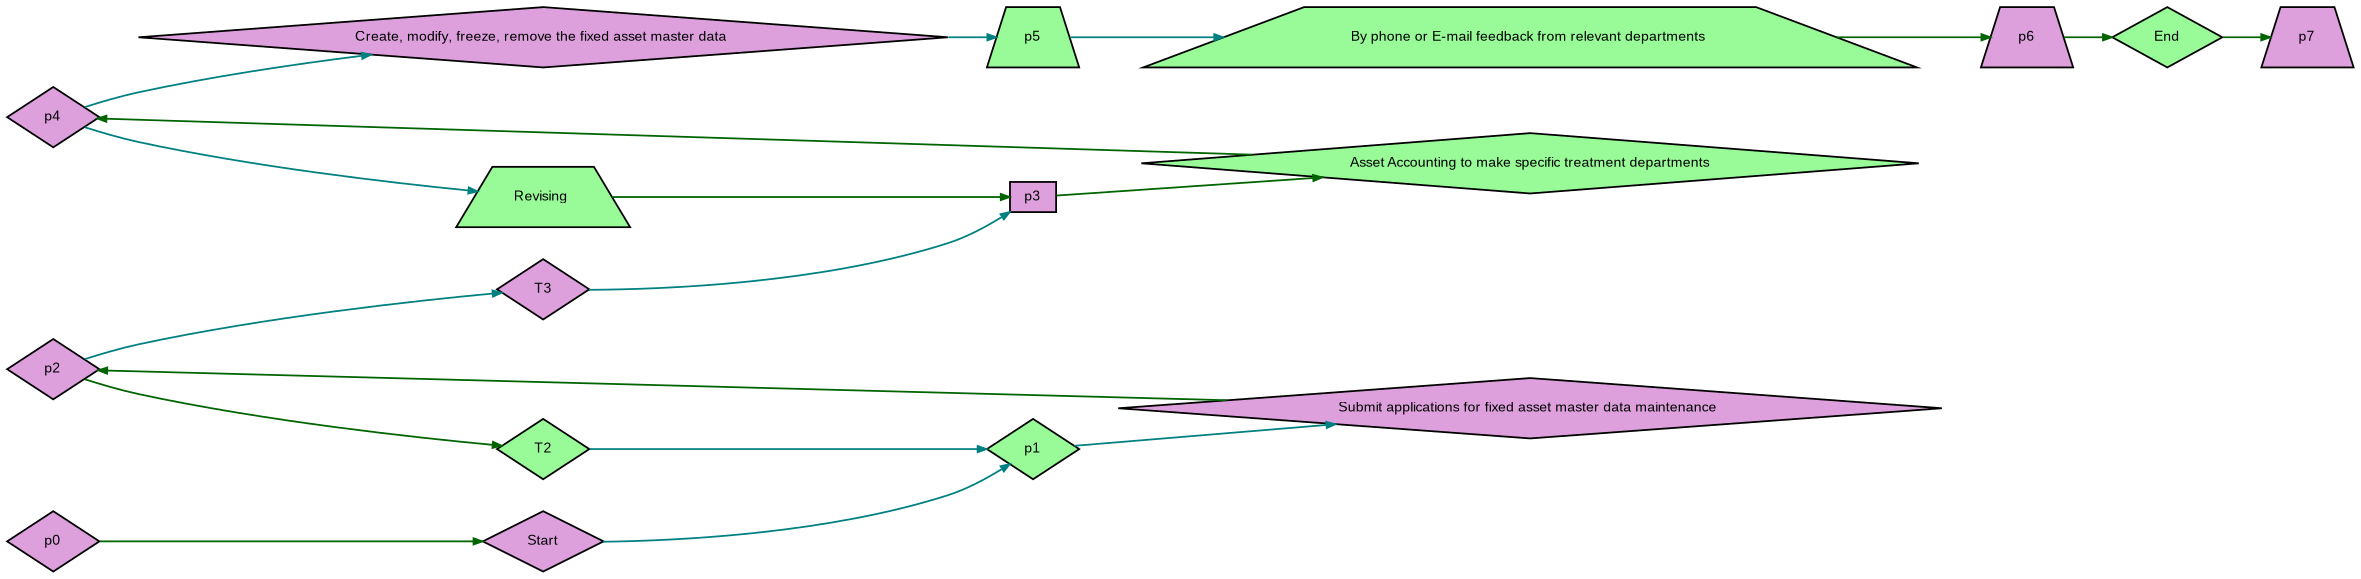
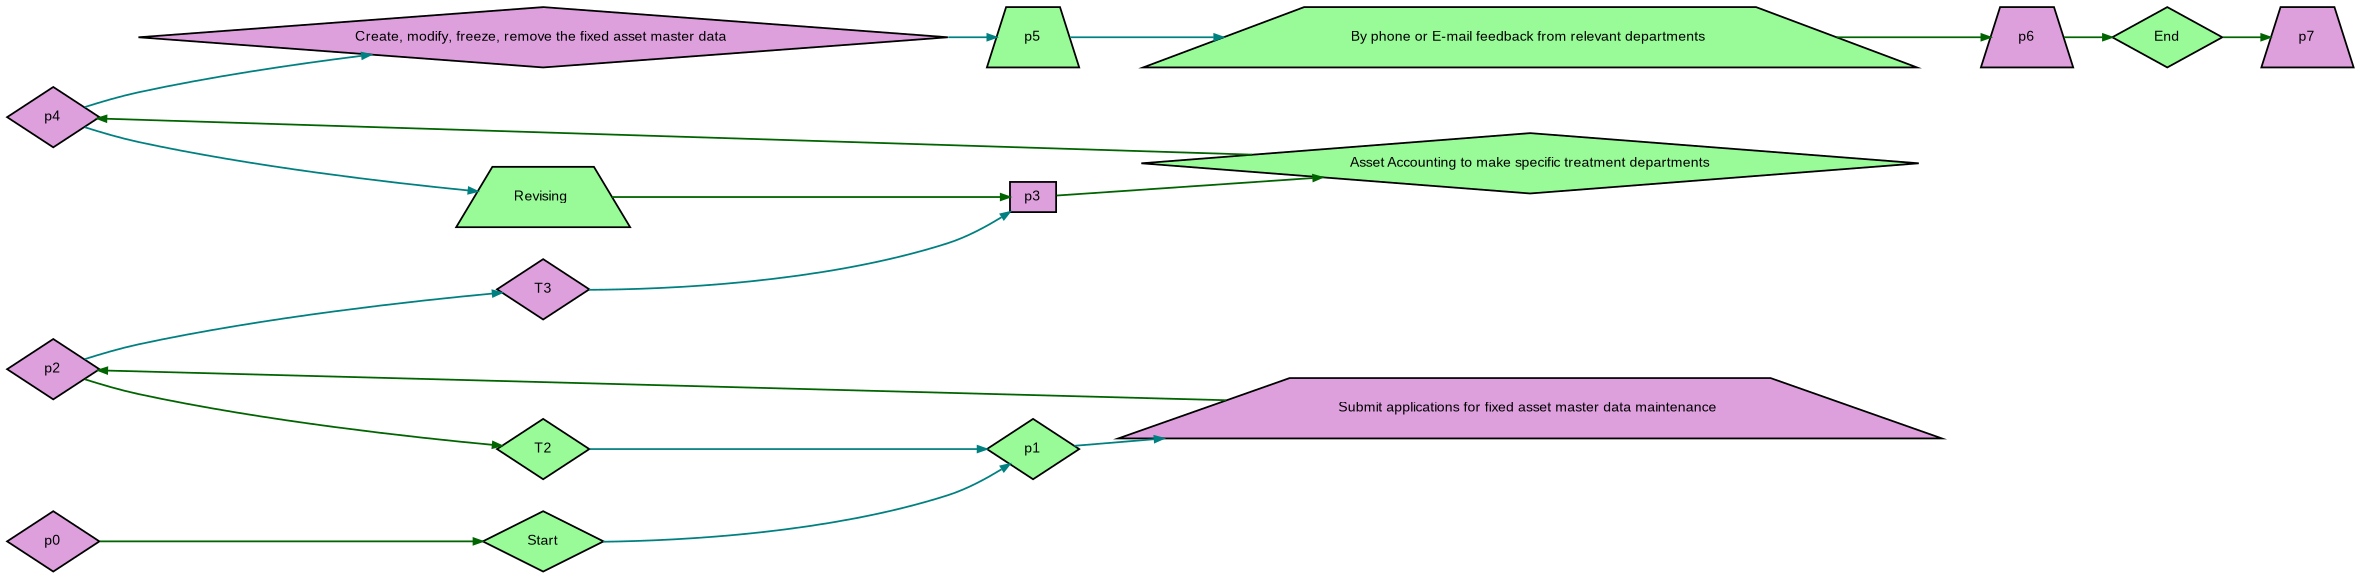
node "Submit applications for fixed asset master data maintenance": shape diamond -> trapezium
node "Start": fillcolor plum -> palegreen
